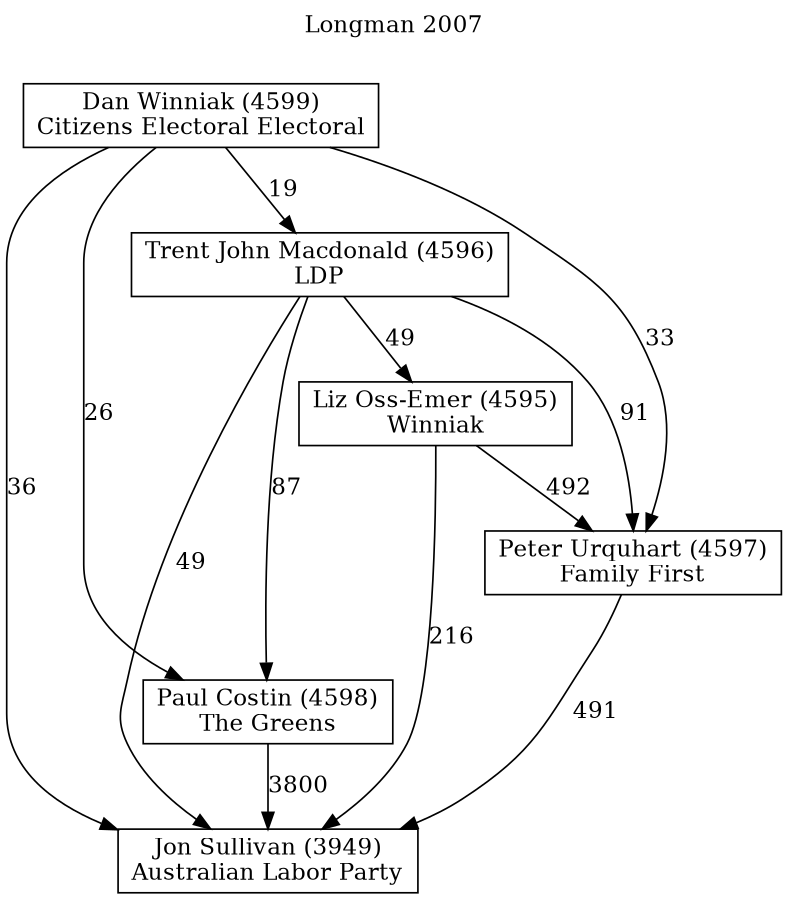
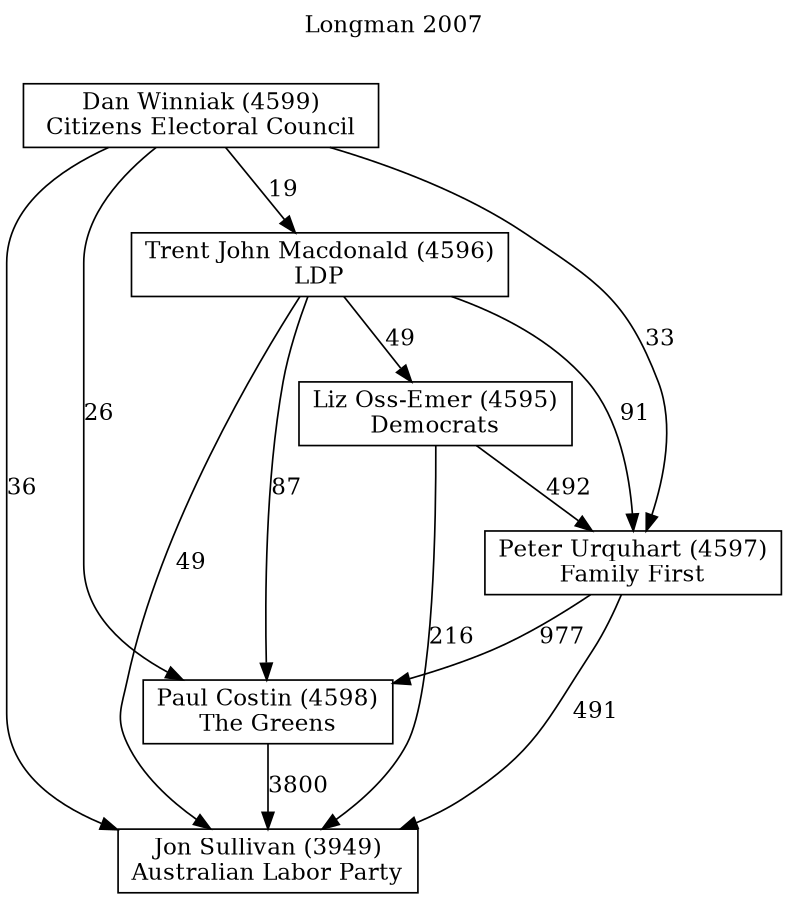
node "Dan Winniak (4599) Citizens Electoral Electoral": label "Dan Winniak (4599) Citizens Electoral Electoral" -> "Dan Winniak (4599) Citizens Electoral Council"
node "Liz Oss-Emer (4595) Winniak": label "Liz Oss-Emer (4595) Winniak" -> "Liz Oss-Emer (4595) Democrats"
edge "Peter Urquhart (4597) Family First" -> "Paul Costin (4598) The Greens": added, label "977"
